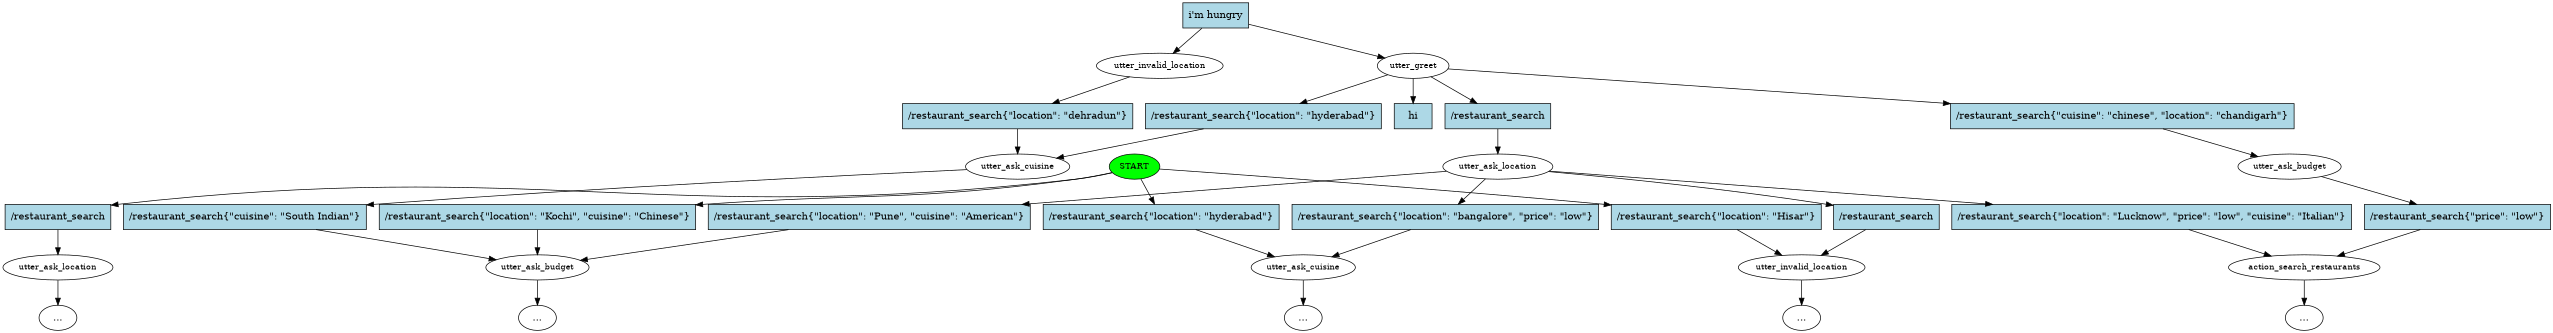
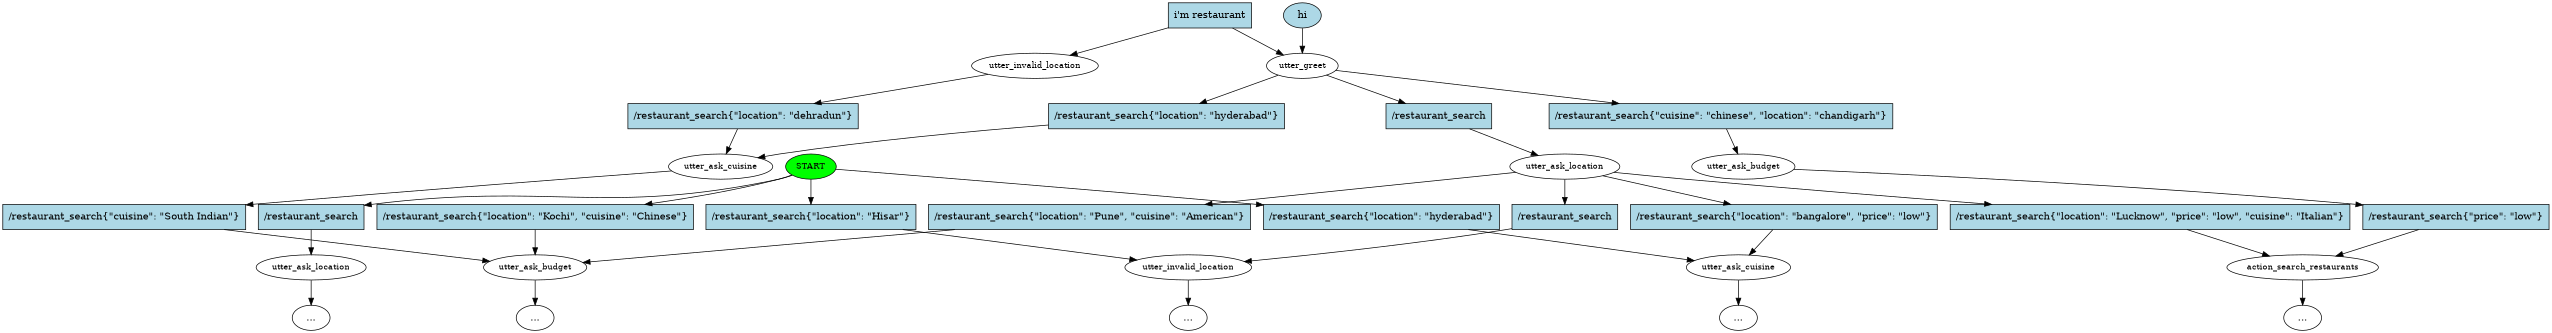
node "i'm hungry": label "i'm hungry" -> "i'm restaurant"
edge "utter_greet" -> "hi": reversed
node "hi": shape box -> ellipse
